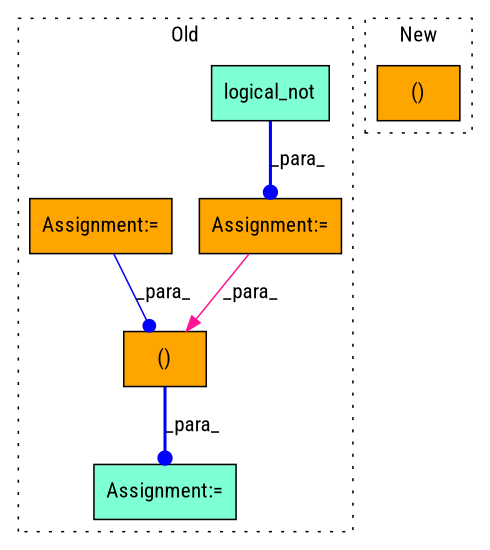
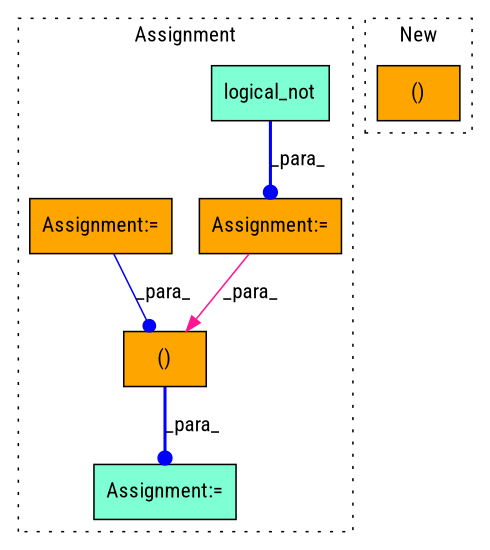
cluster "Old": label "Old" -> "Assignment"
